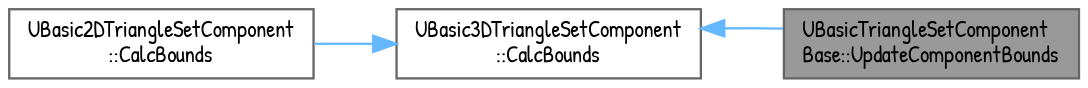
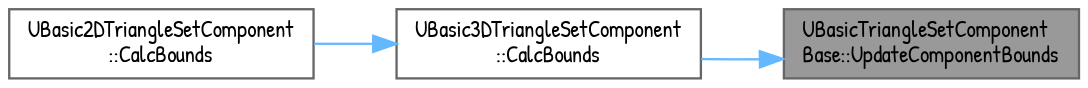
edge "UBasicTriangleSetComponent Base::UpdateComponentBounds" -> "UBasic3DTriangleSetComponent ::CalcBounds": reversed
